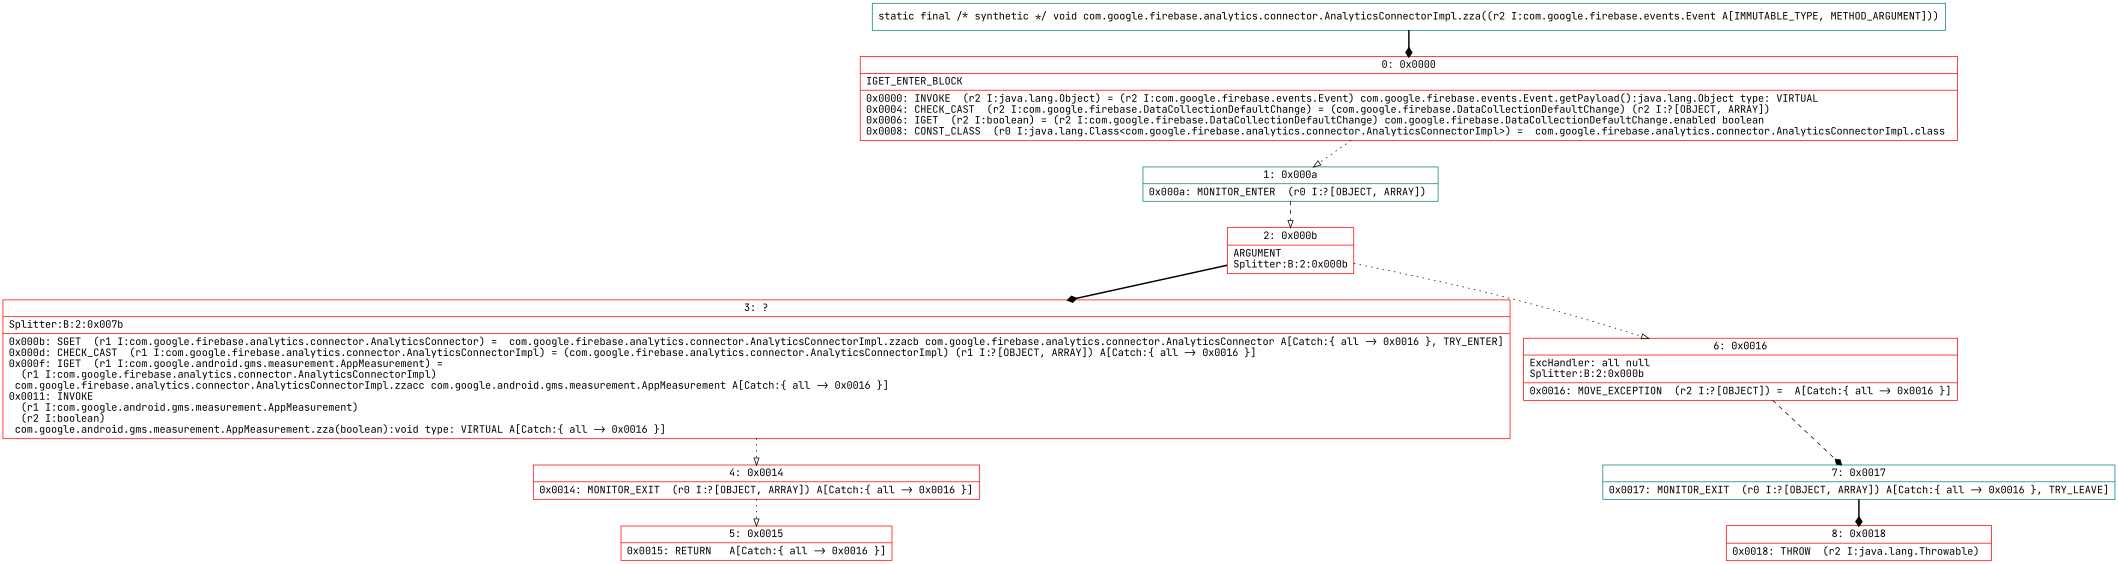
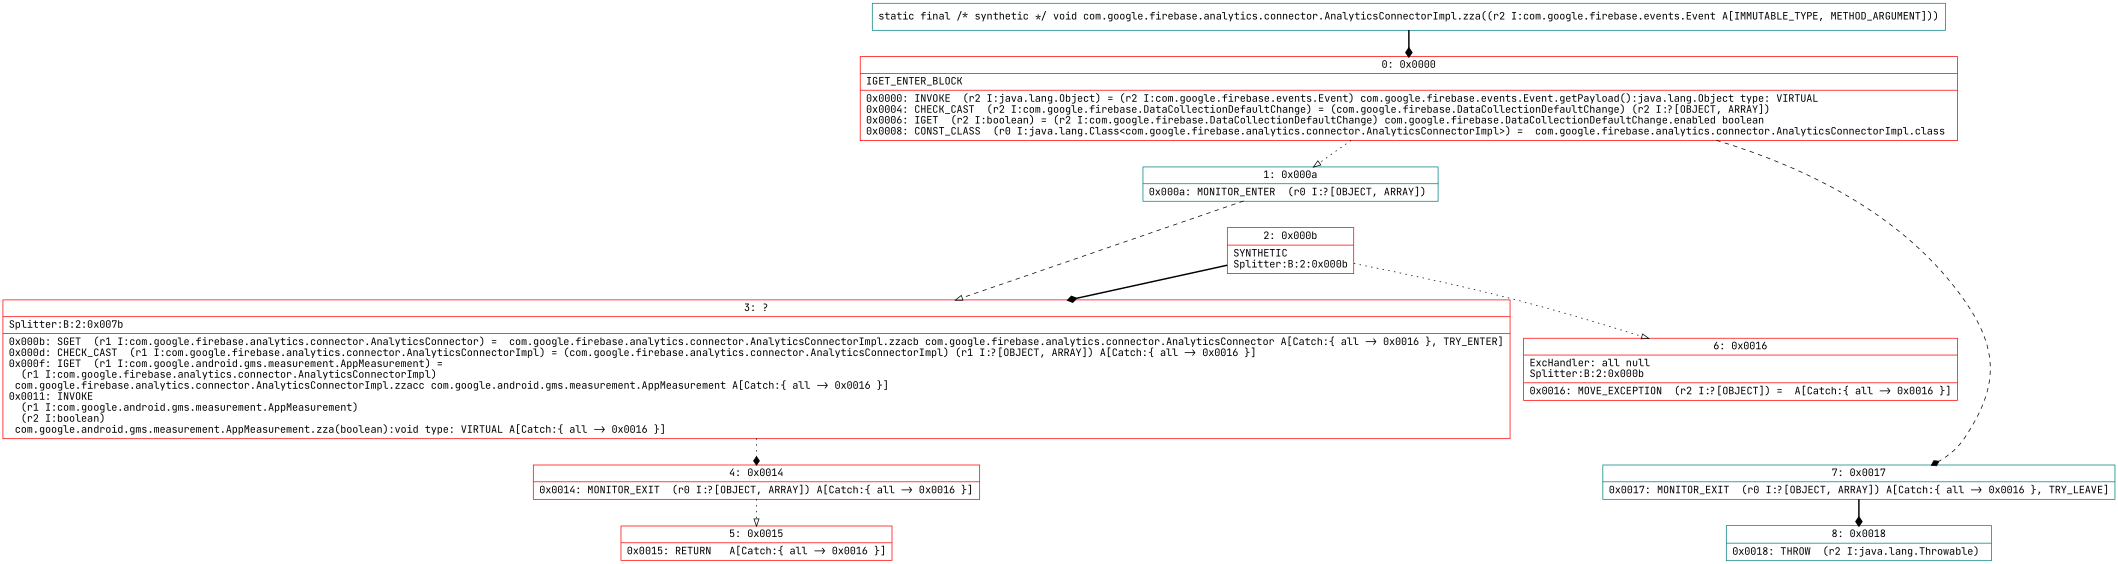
edge "1: 0x000a" -> "2: 0x000b": now "1: 0x000a" -> "3: ?"
node "2: 0x000b": text "ARGUMENT" -> "SYNTHETIC"
edge "6: 0x0016" -> "7: 0x0017": now "0: 0x0000" -> "7: 0x0017"
edge "3: ?" -> "4: 0x0014": arrowhead onormal -> diamond
node "8: 0x0018": color red -> teal
